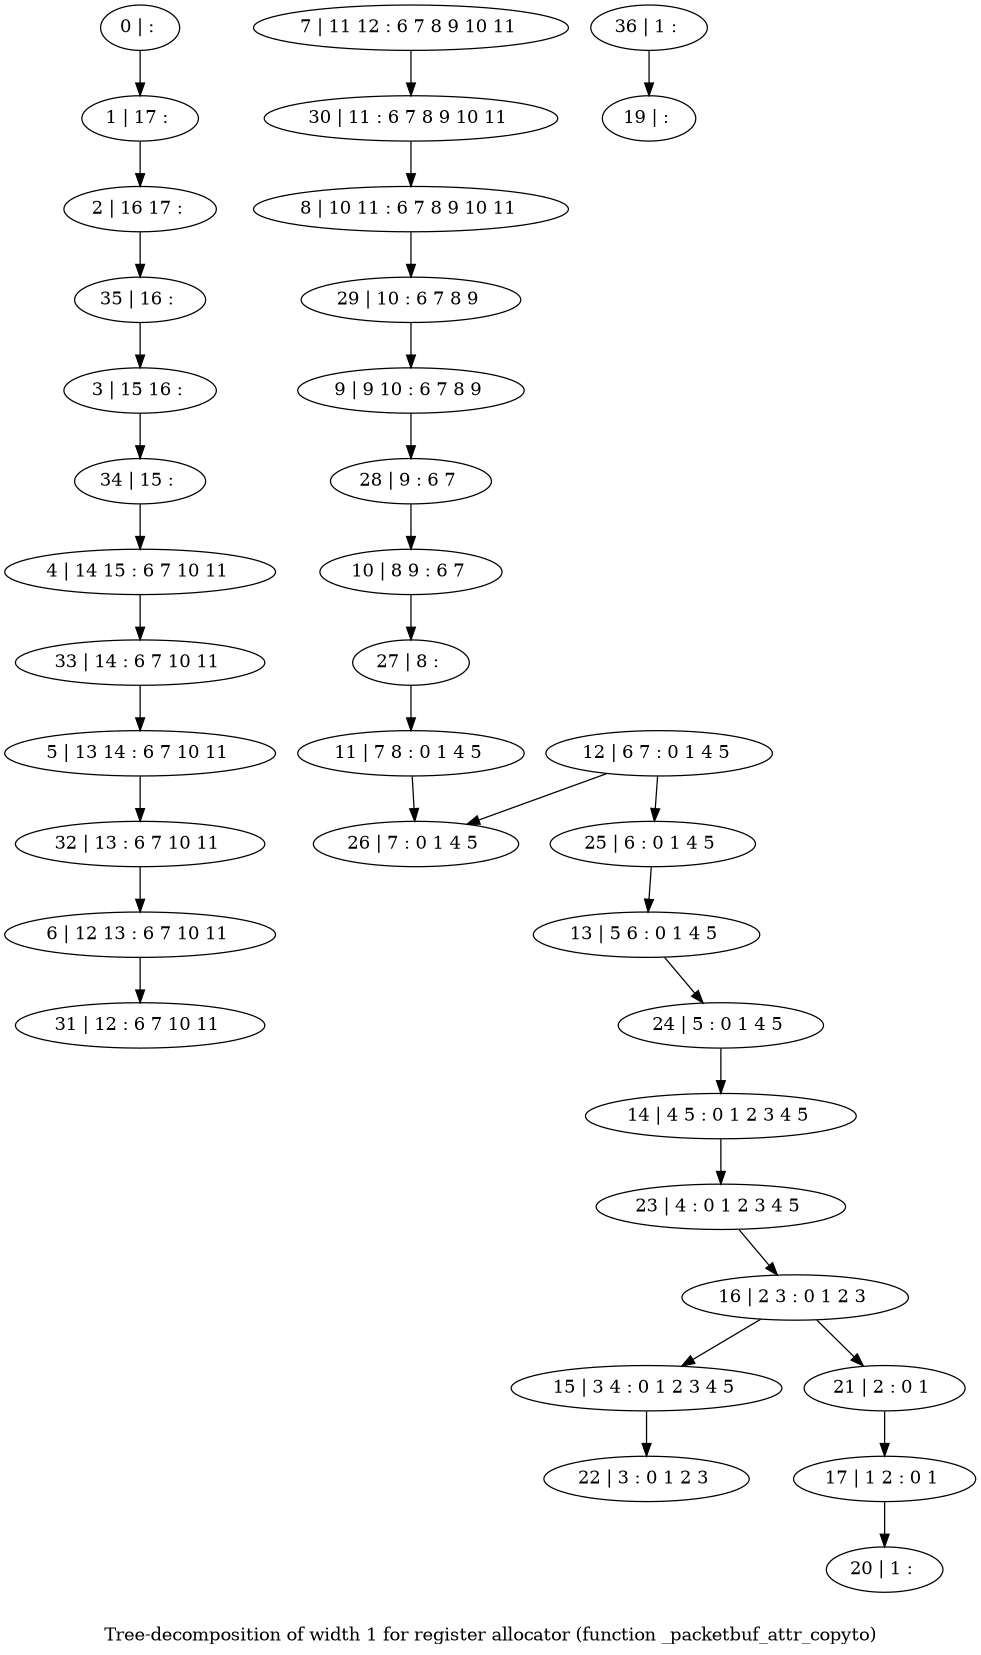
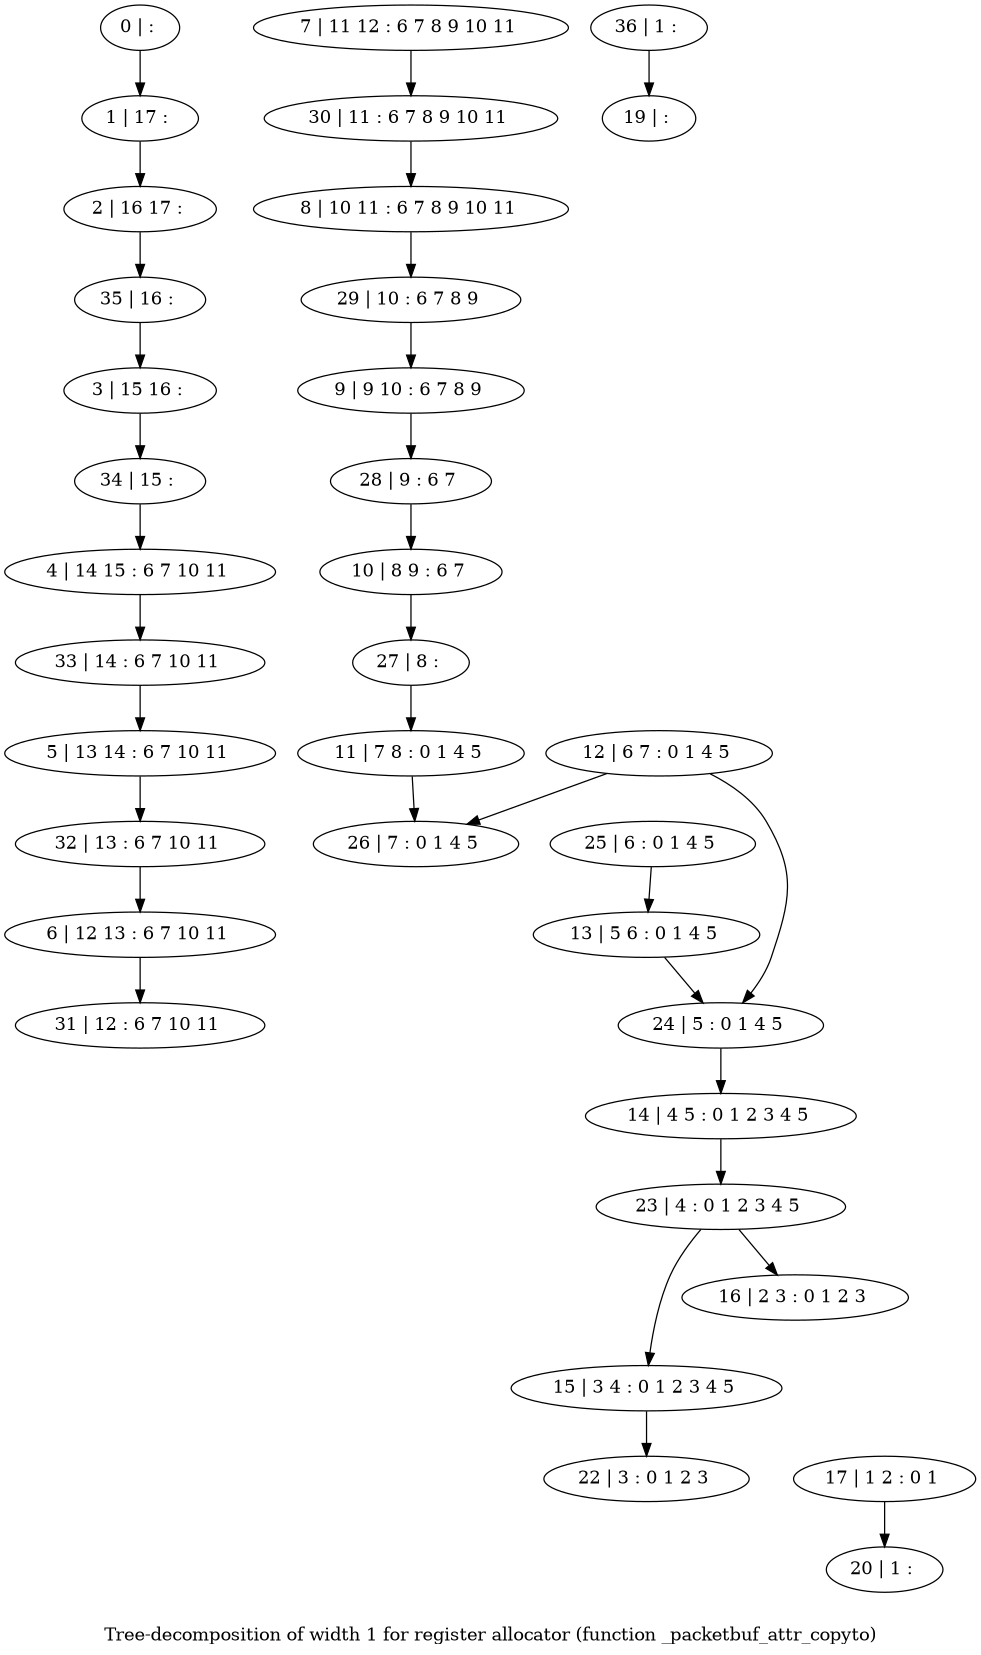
edge "12 | 6 7 : 0 1 4 5" -> "25 | 6 : 0 1 4 5": now "12 | 6 7 : 0 1 4 5" -> "24 | 5 : 0 1 4 5"
edge "16 | 2 3 : 0 1 2 3" -> "15 | 3 4 : 0 1 2 3 4 5": now "23 | 4 : 0 1 2 3 4 5" -> "15 | 3 4 : 0 1 2 3 4 5"
node "21 | 2 : 0 1": removed
